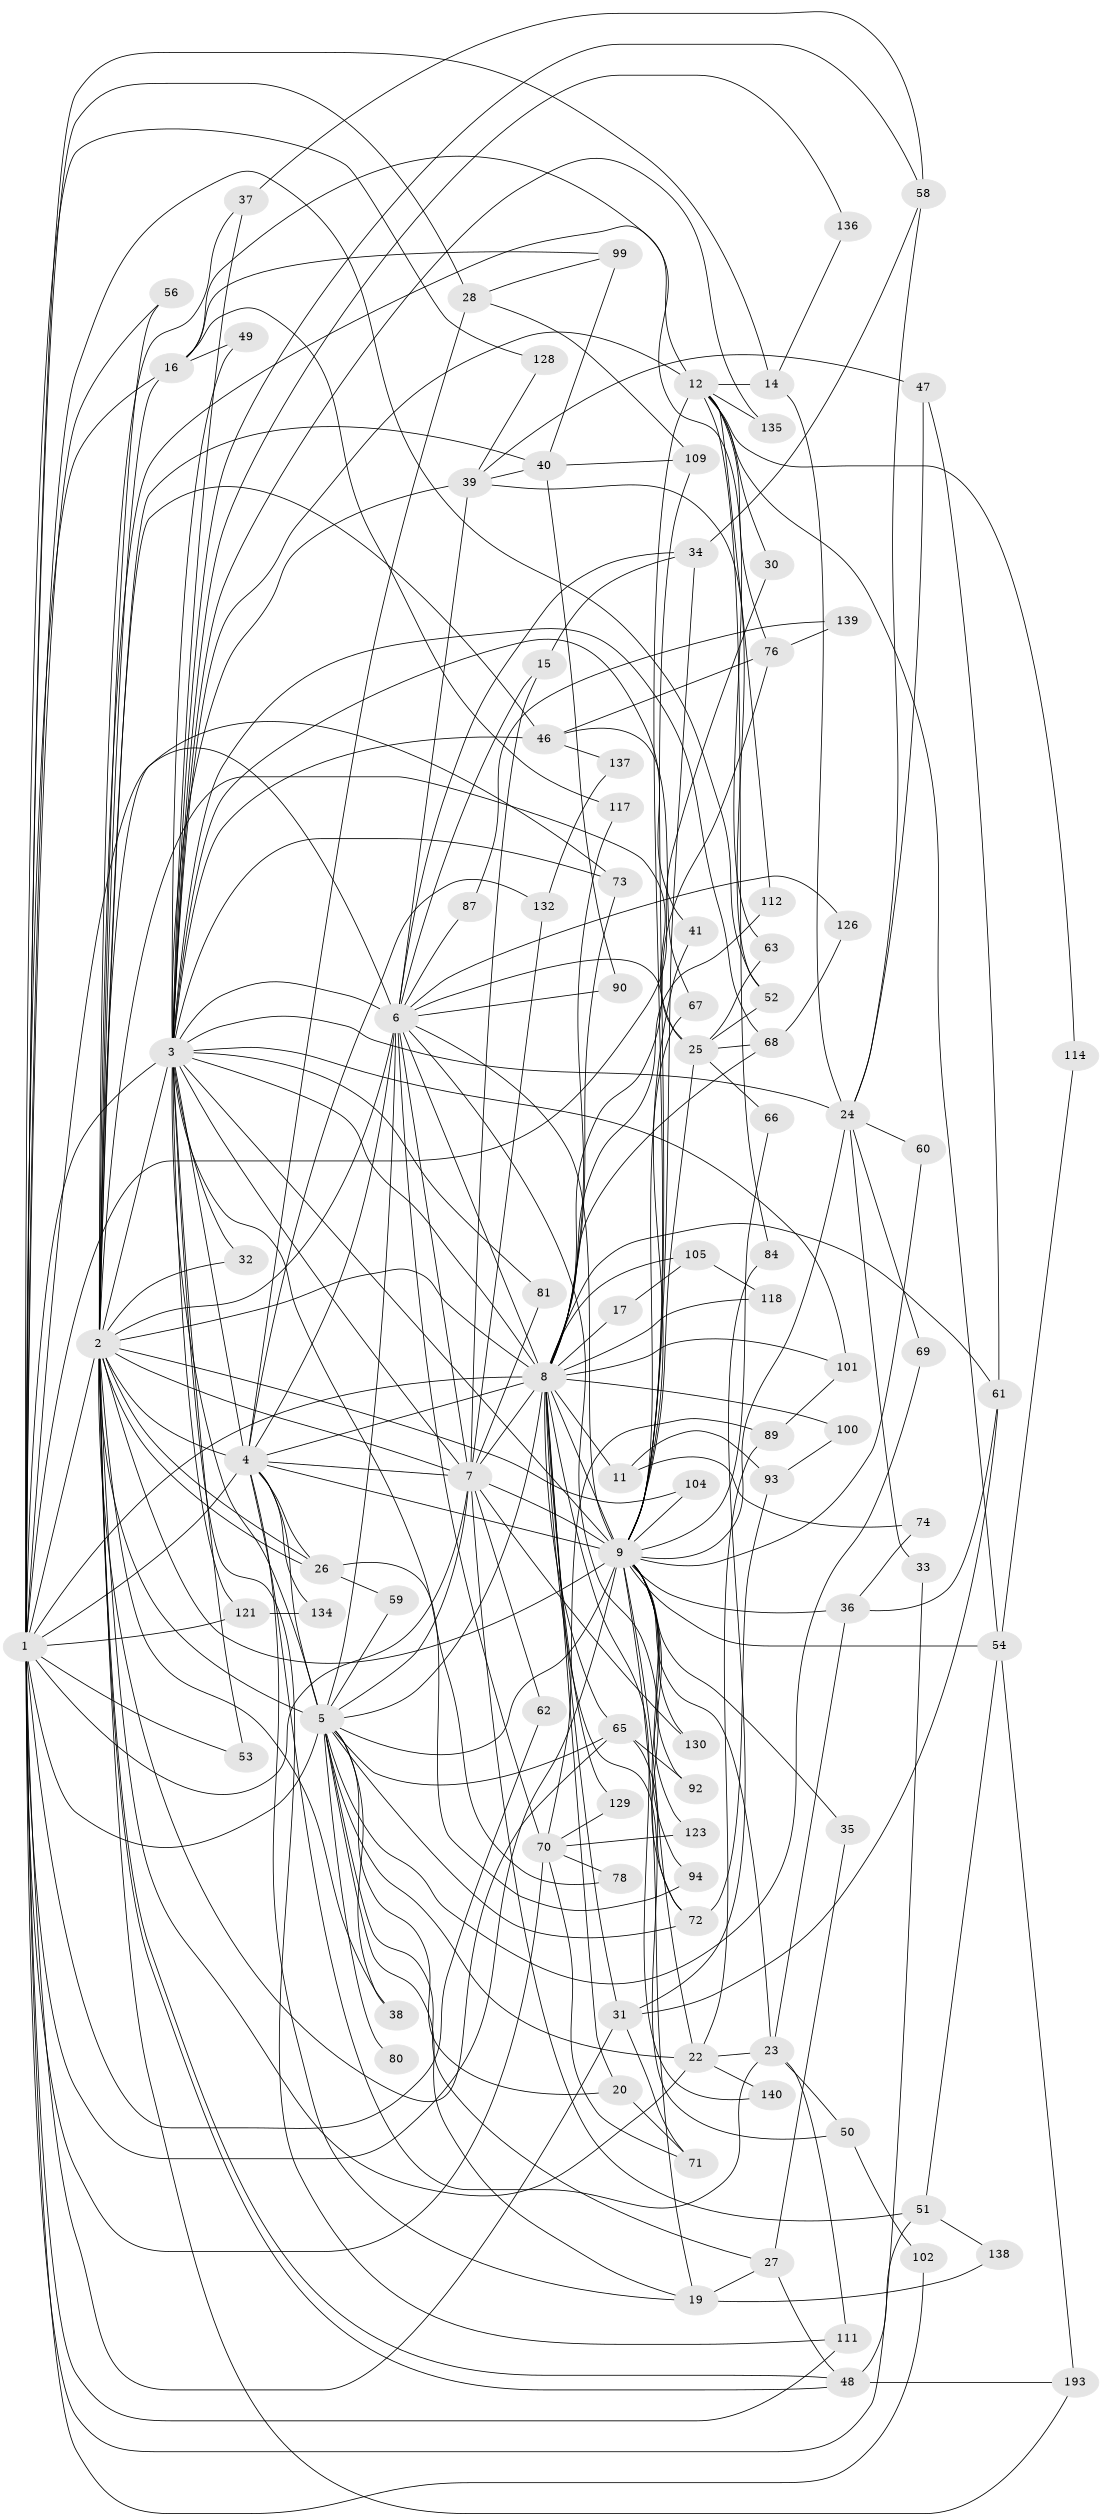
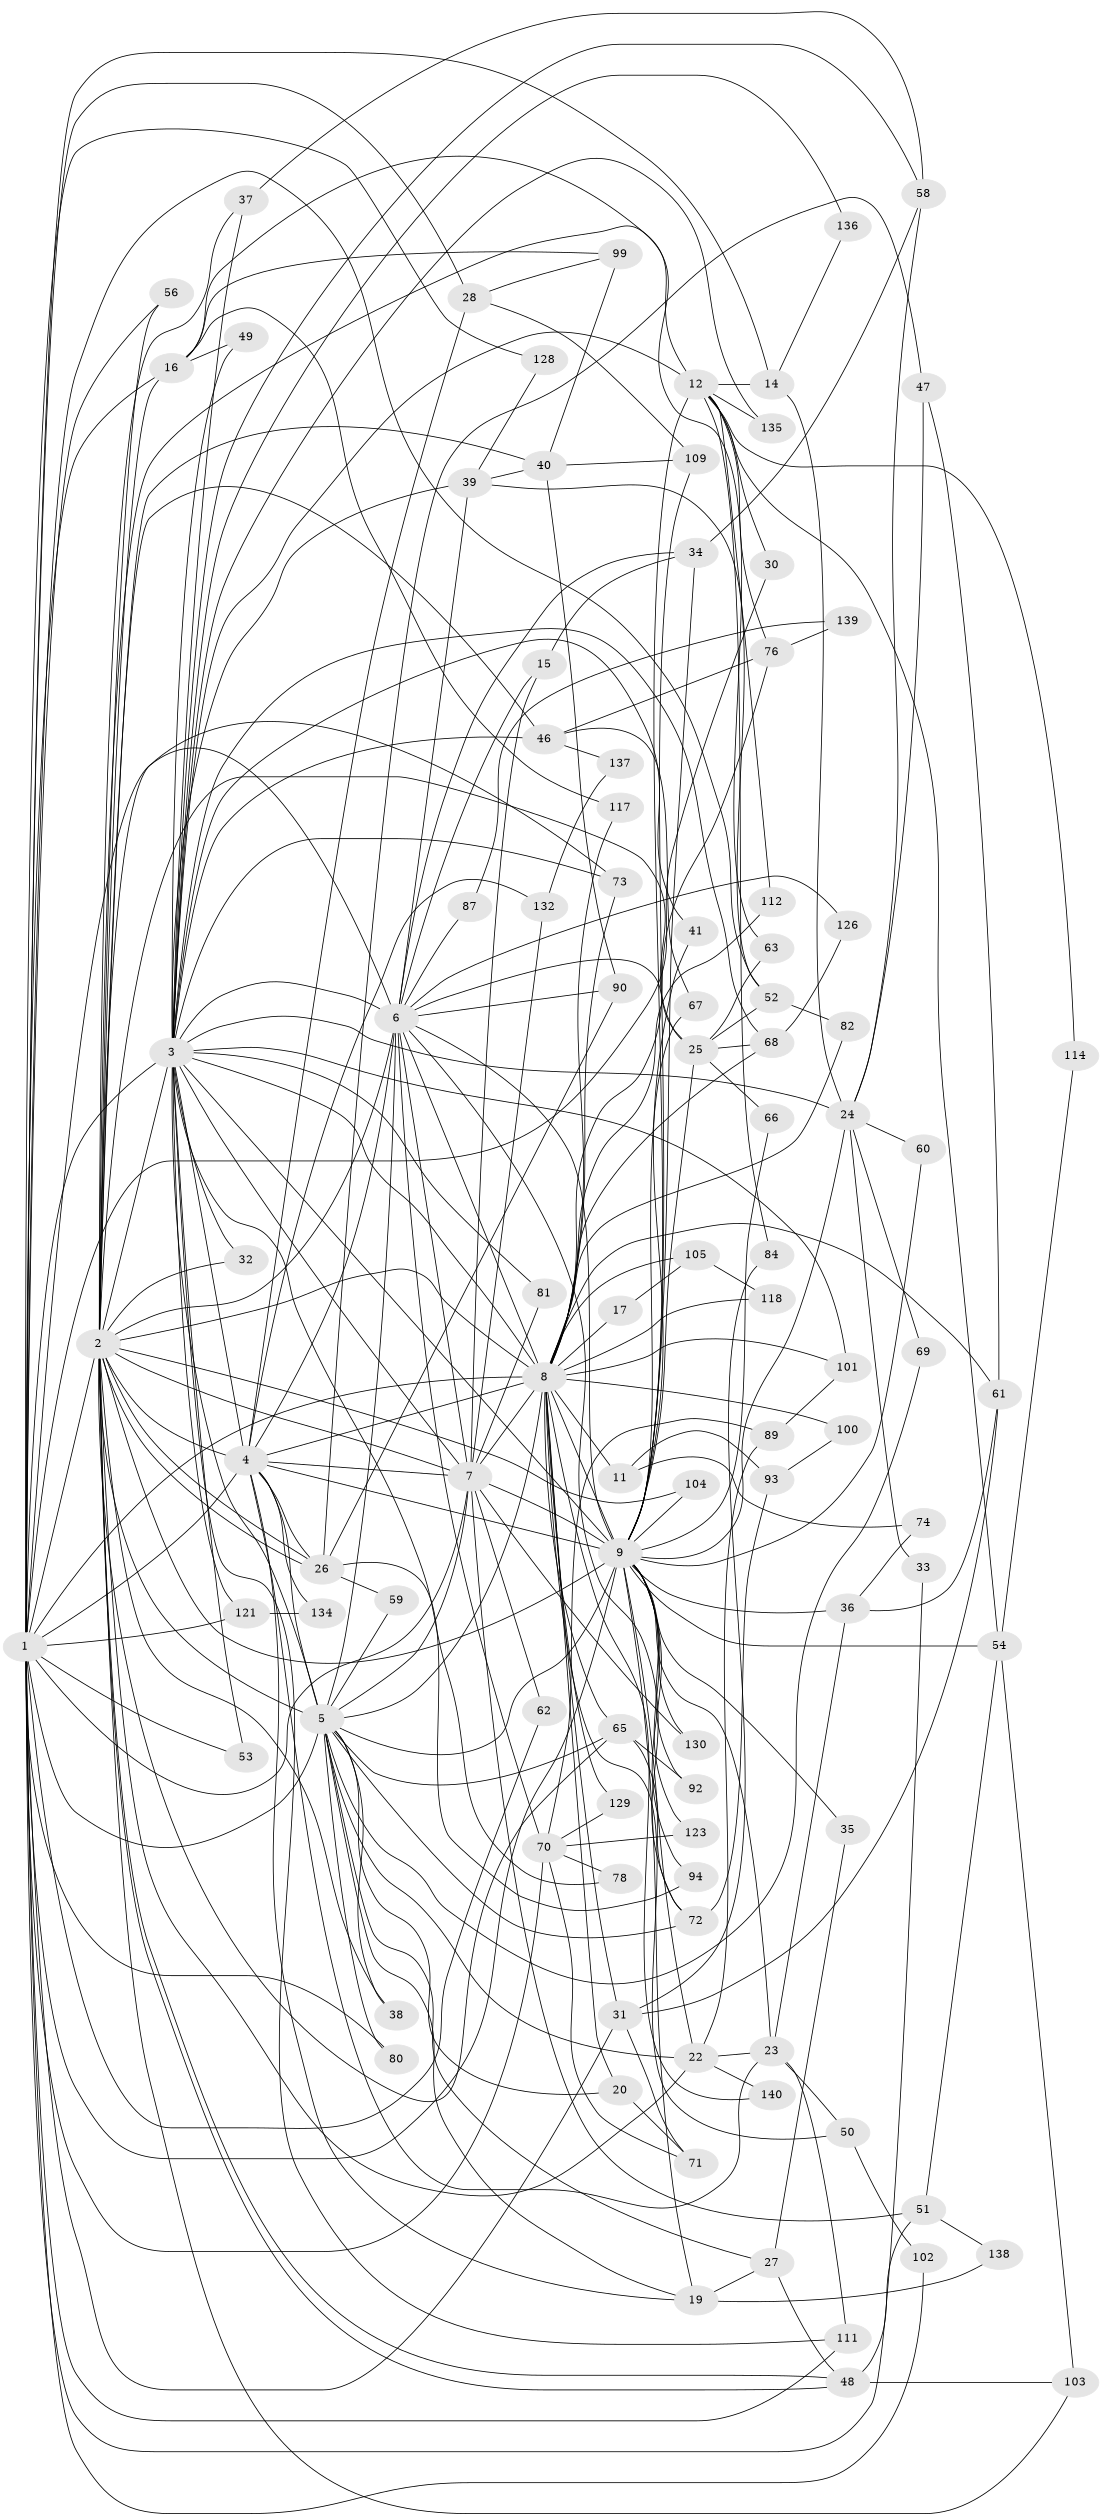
edge "47" -- "39": now "47" -- "26"
node "82": added
edge "90" -- "26": added
edge "1" -- "80": added
node "193": label "193" -> "103"
